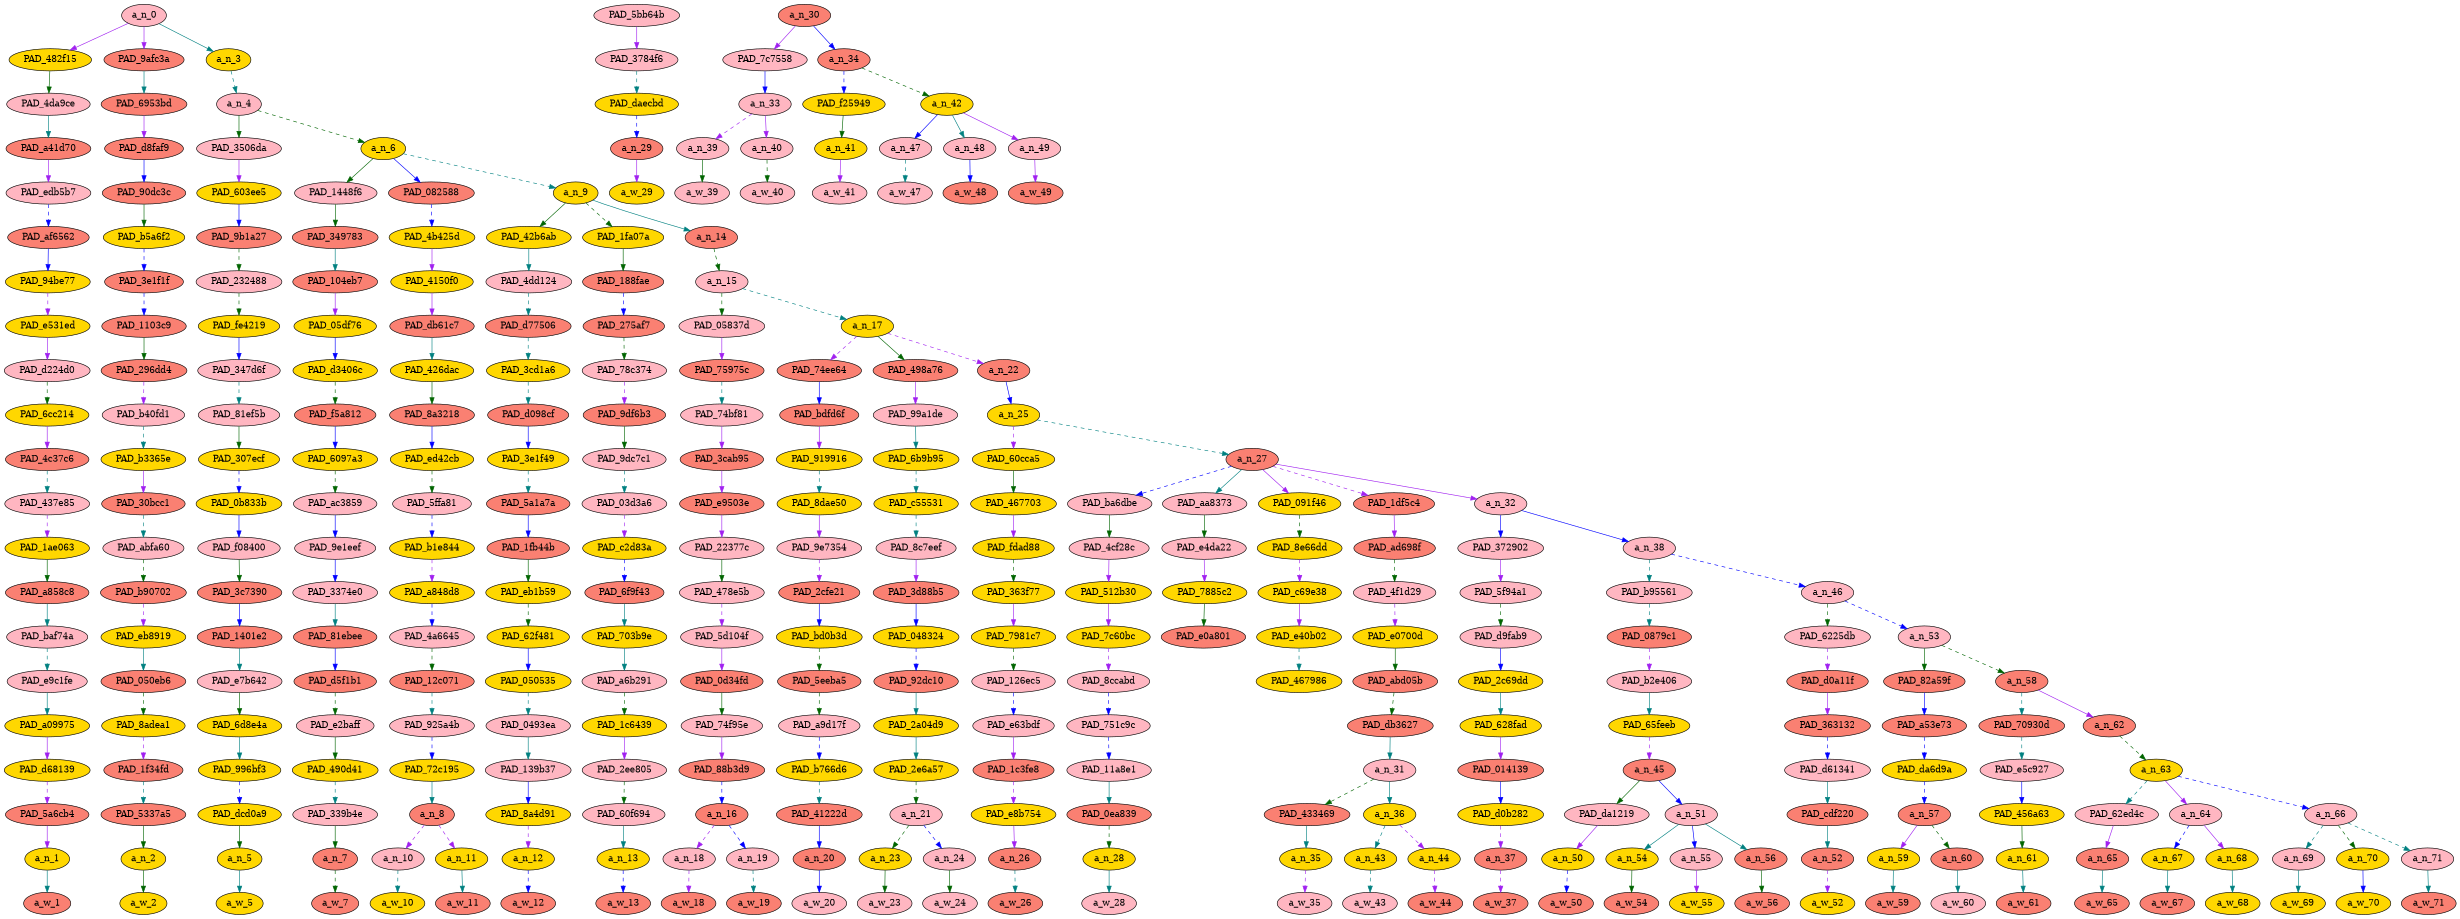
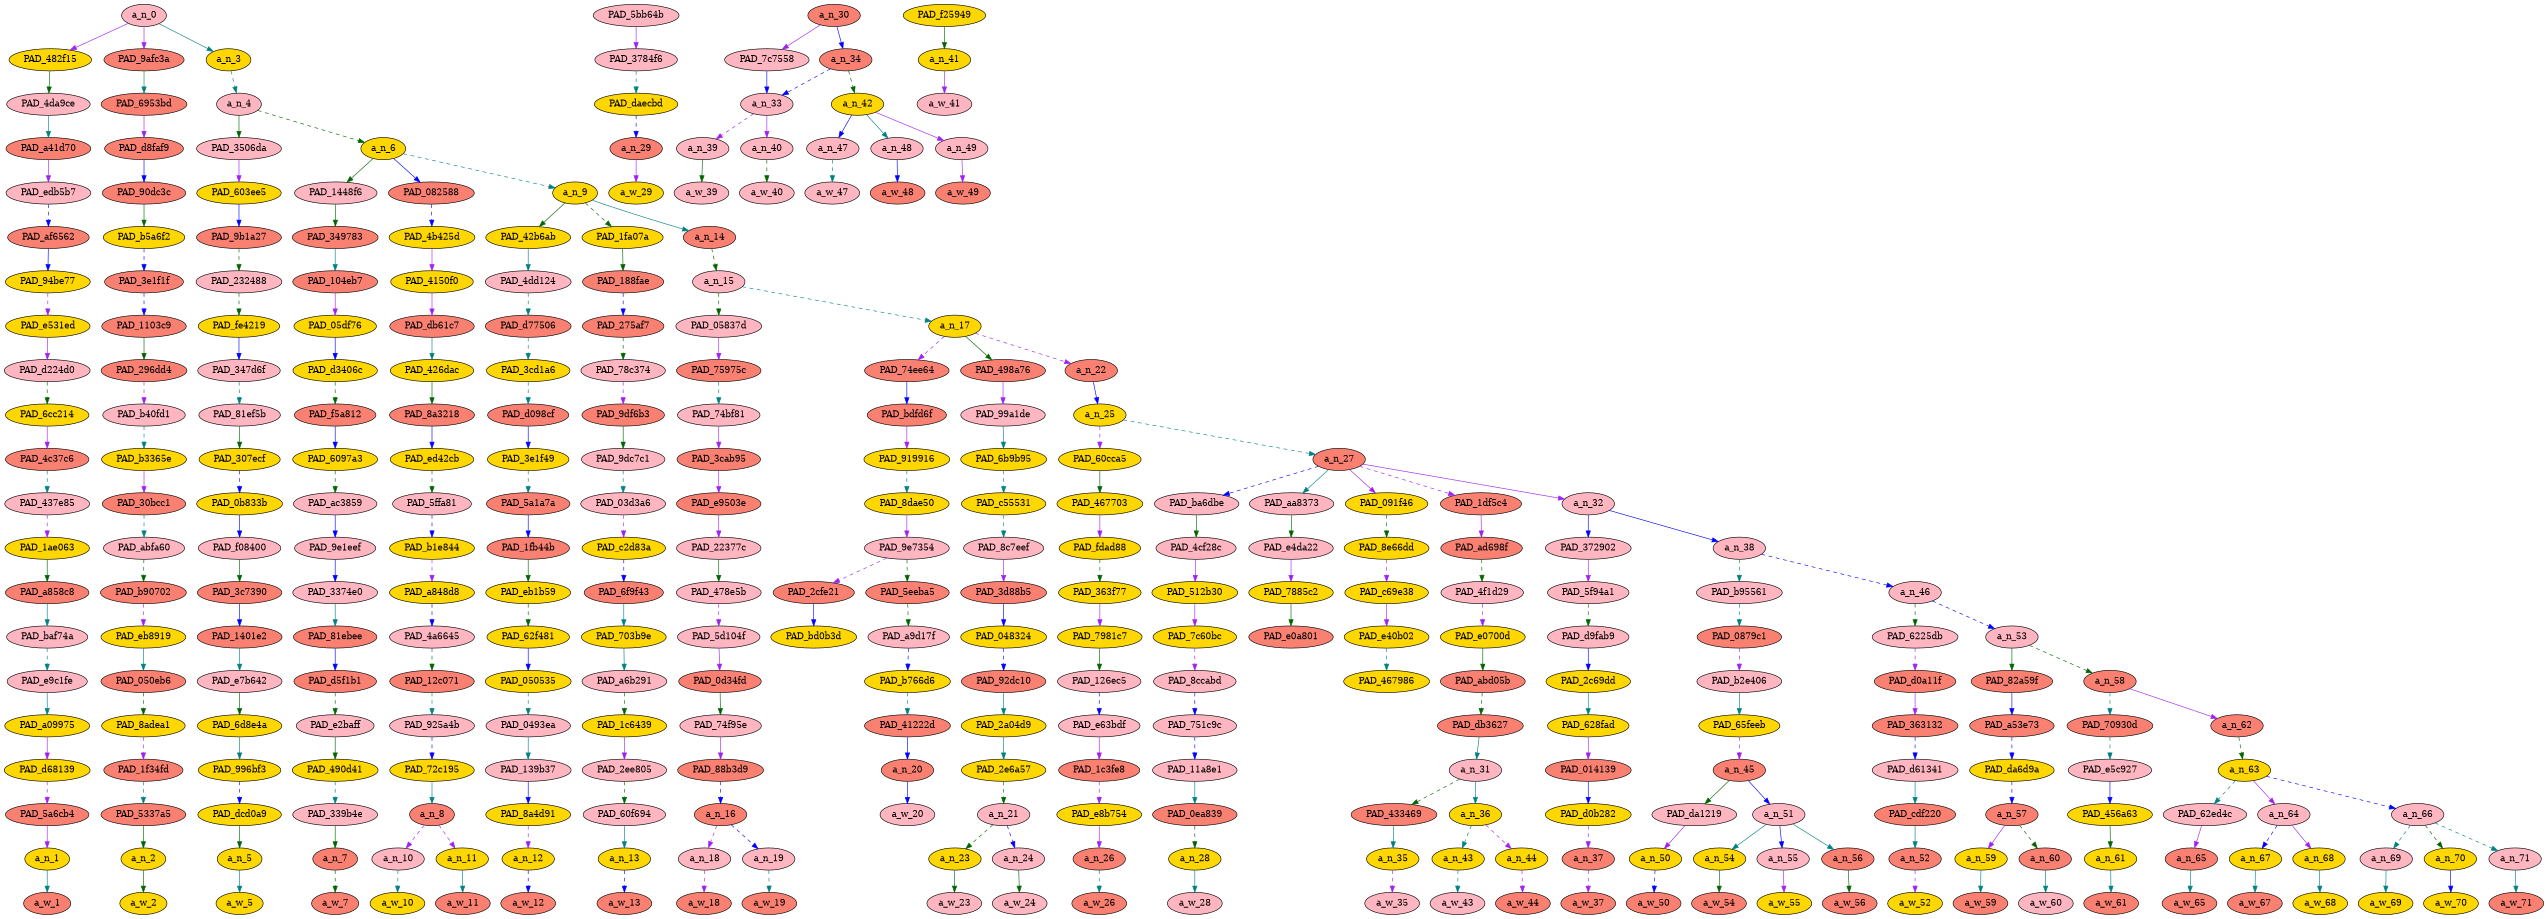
edge "a_n_34" -> "PAD_f25949": now "a_n_34" -> "a_n_33"
edge "PAD_bd0b3d" -> "PAD_5eeba5": now "PAD_9e7354" -> "PAD_5eeba5"
edge "PAD_7981c7" -> "PAD_126ec5": style dashed -> solid
